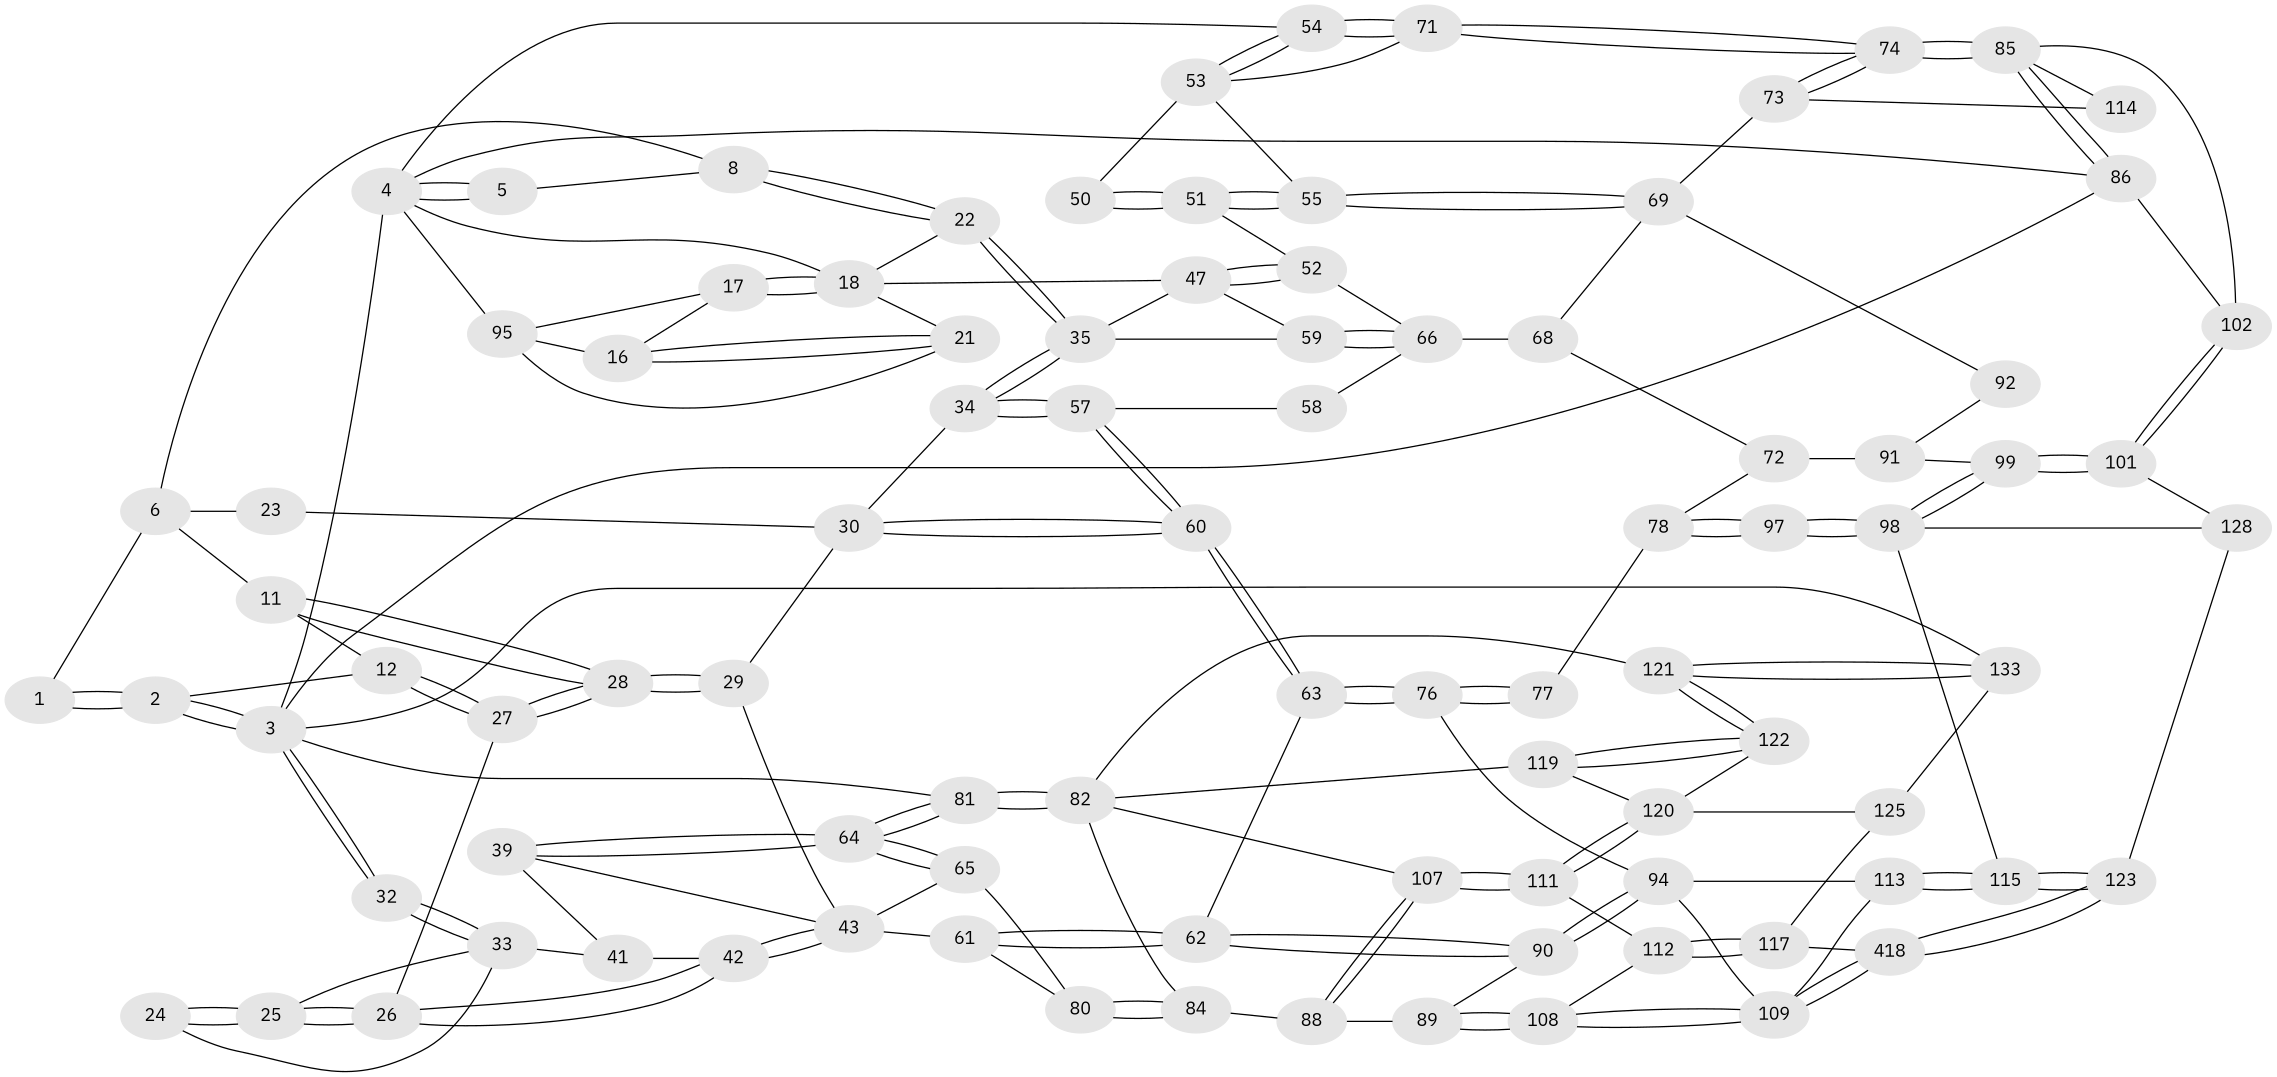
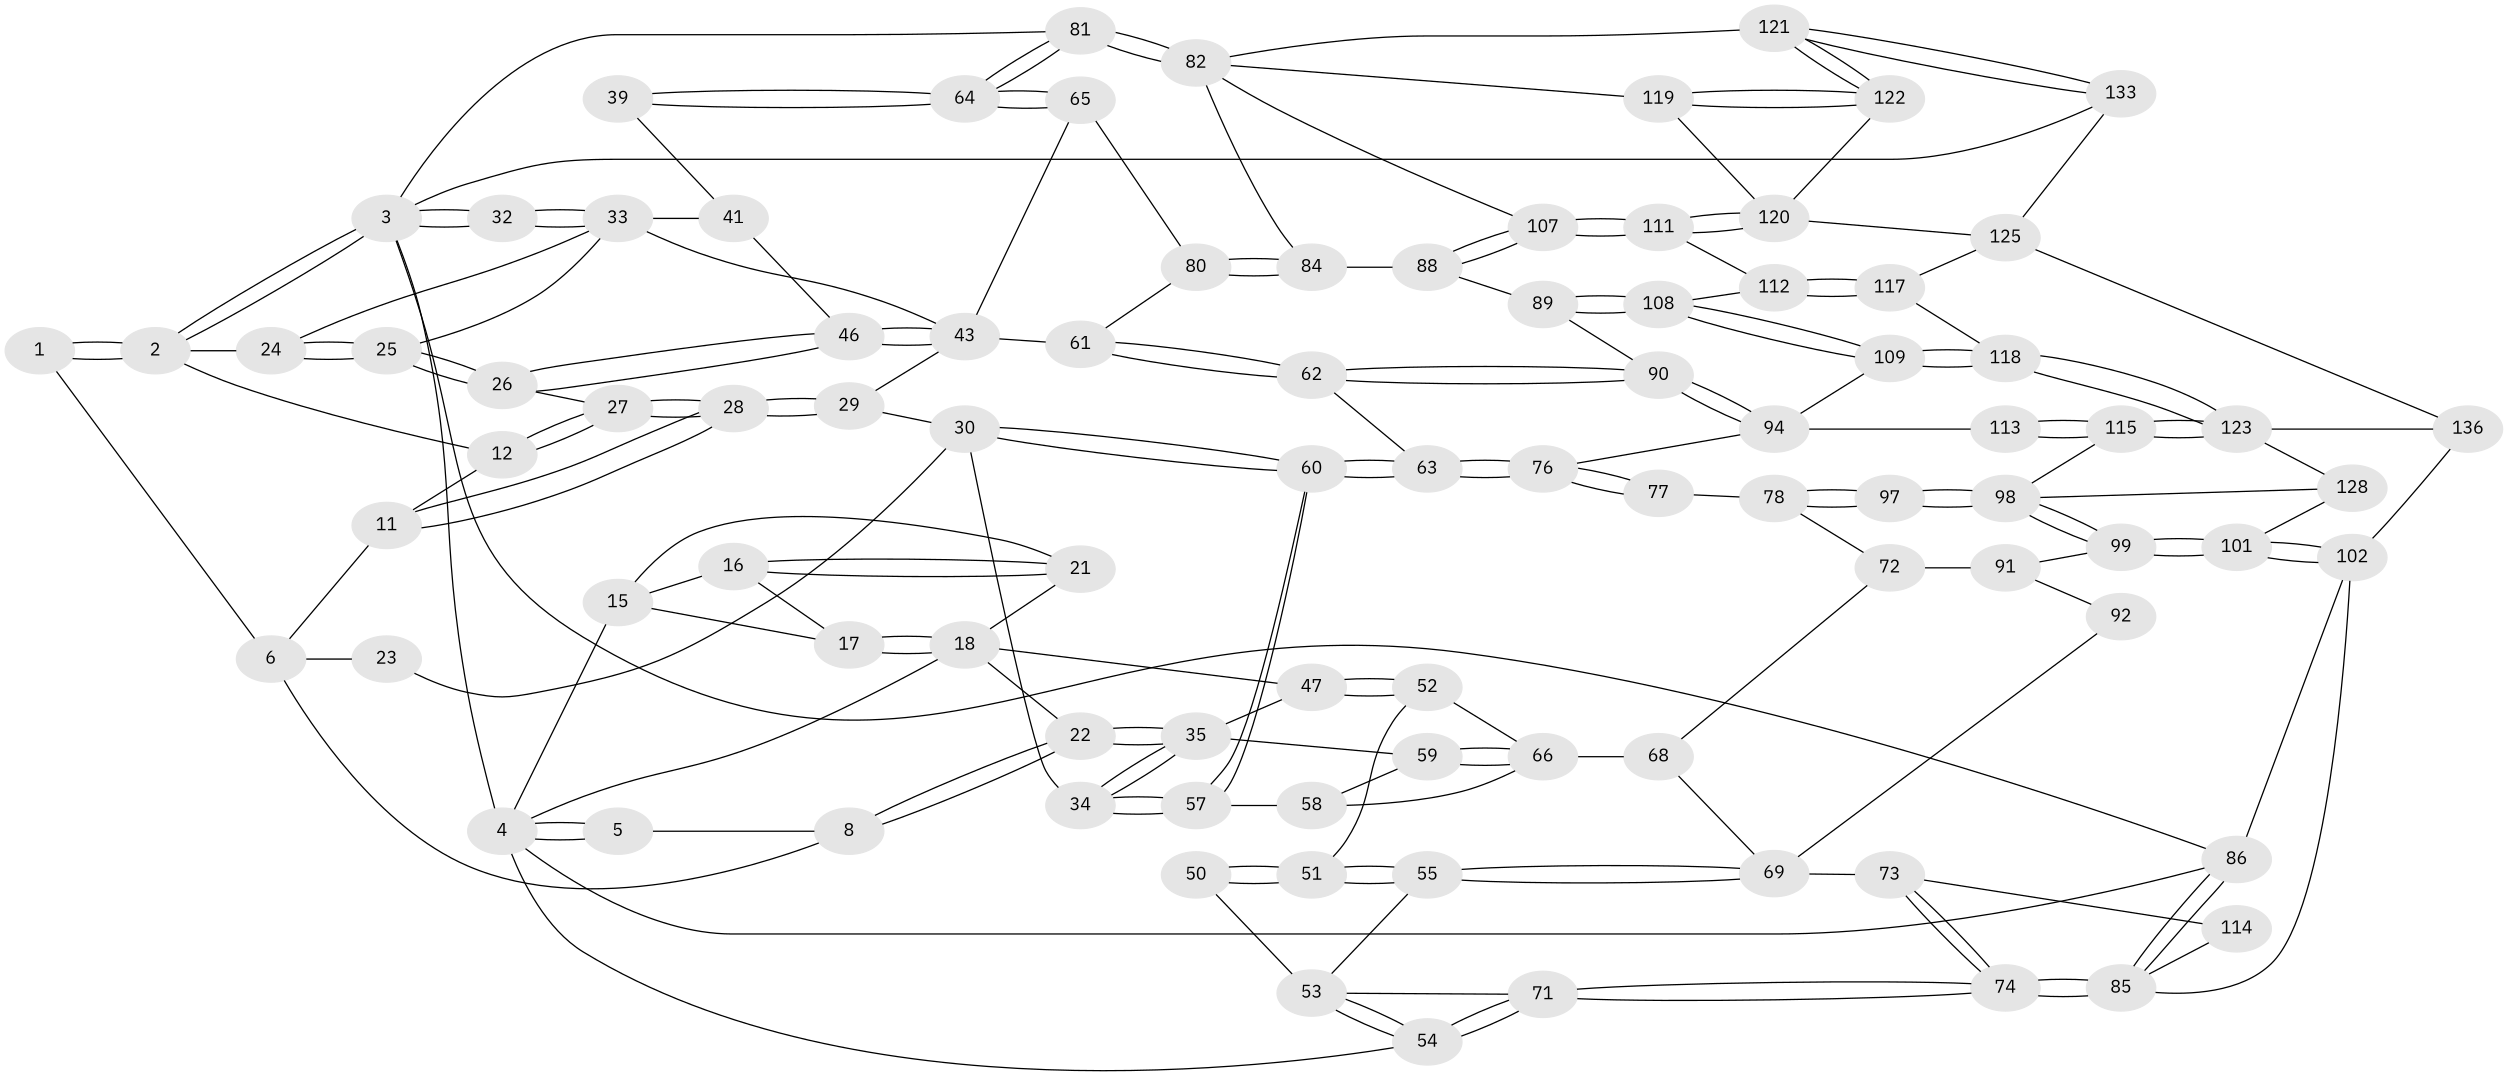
edge "47" -- "59": now "58" -- "59"
node "95": label "95" -> "15"
edge "2" -- "24": added
node "136": added
edge "39" -- "43": now "33" -- "43"
edge "113" -- "109": removed
node "418": label "418" -> "118"
node "42": label "42" -> "46"
